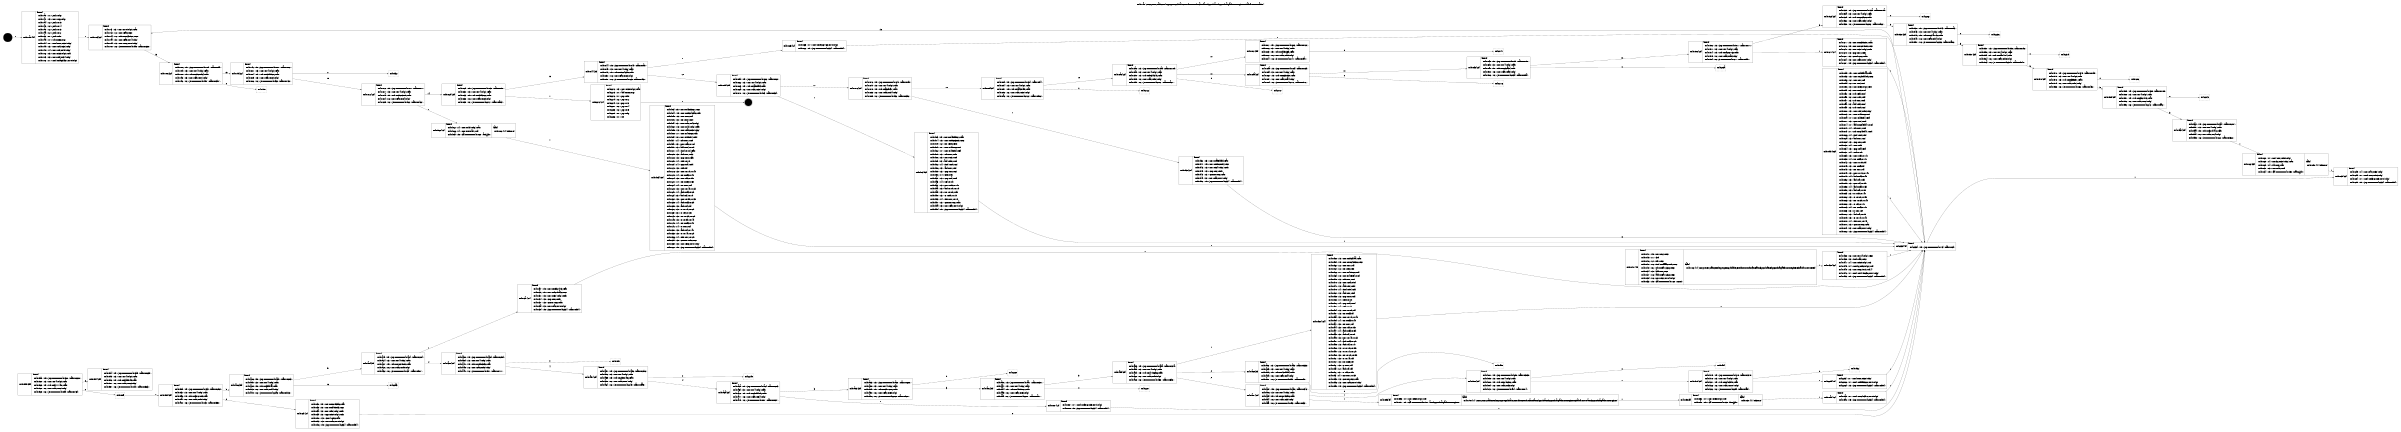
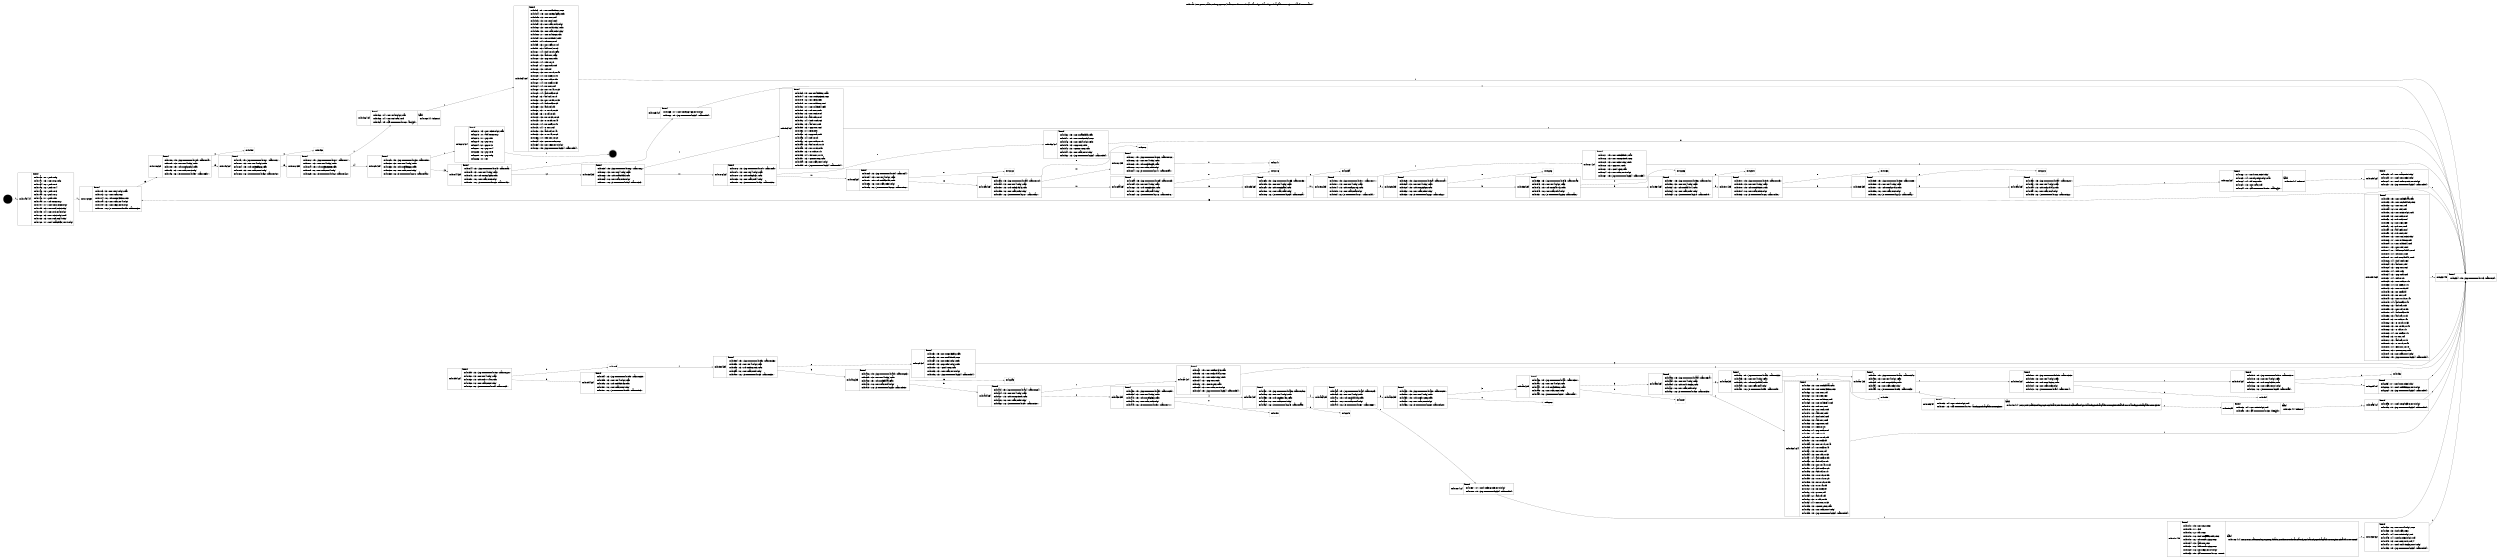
edge "0x402334 [5]" -> "0x401cd9 [23]": reversed
edge "0x401ab5 [25]" -> "0x401ae7 [25]": now "0x401ace [25]" -> "0x401ae7 [25]"
